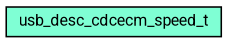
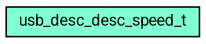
node "usb_desc_cdcecm_speed_t": label "usb_desc_cdcecm_speed_t" -> "usb_desc_desc_speed_t"
